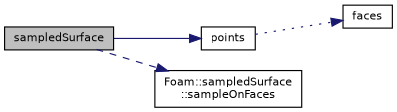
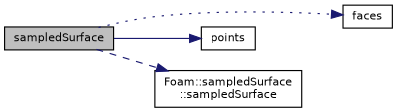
edge "points" -> "faces": now "sampledSurface" -> "faces"
node "Foam::sampledSurface ::sampleOnFaces": label "Foam::sampledSurface ::sampleOnFaces" -> "Foam::sampledSurface ::sampledSurface"
